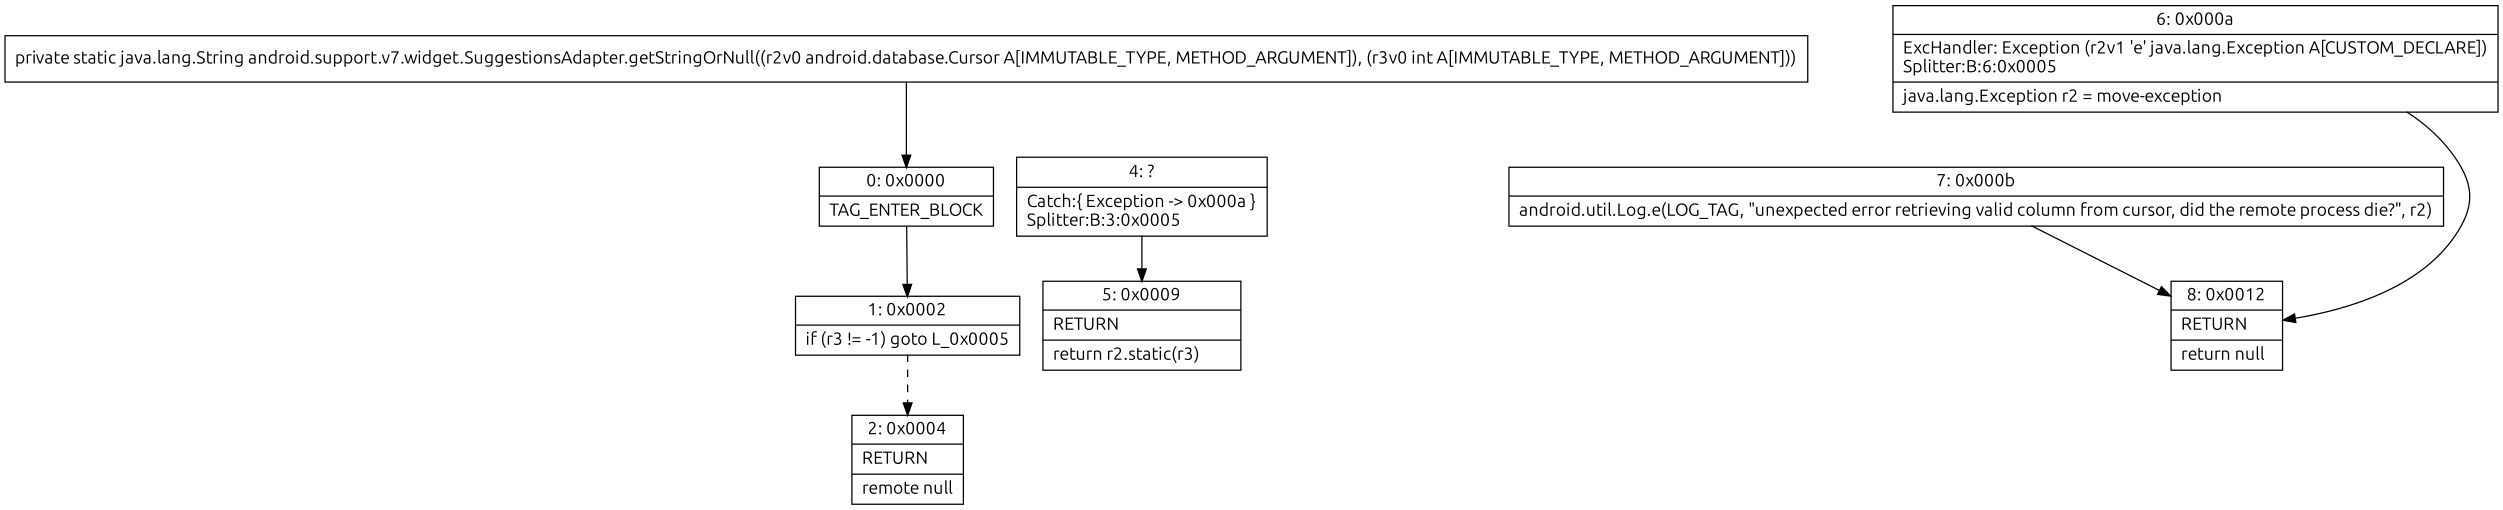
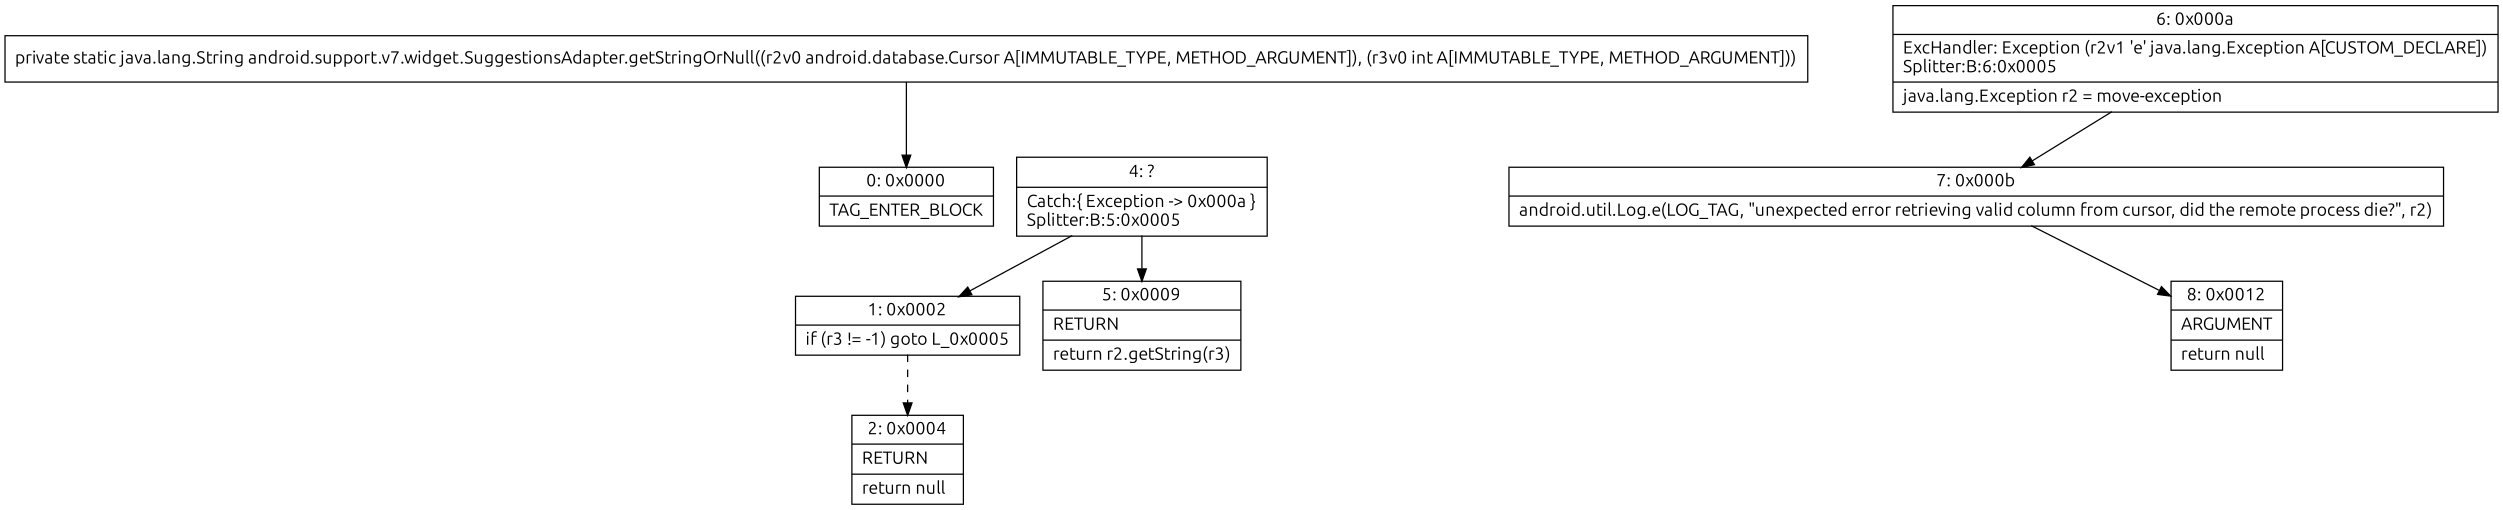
node "4: ?": text "Splitter:B:3:0x0005" -> "Splitter:B:5:0x0005"
edge "6: 0x000a" -> "8: 0x0012": now "6: 0x000a" -> "7: 0x000b"
edge "0: 0x0000" -> "1: 0x0002": now "4: ?" -> "1: 0x0002"
node "8: 0x0012": text "RETURN" -> "ARGUMENT"
node "5: 0x0009": text "return r2.static(r3)" -> "return r2.getString(r3)"
node "2: 0x0004": text "remote null" -> "return null"
